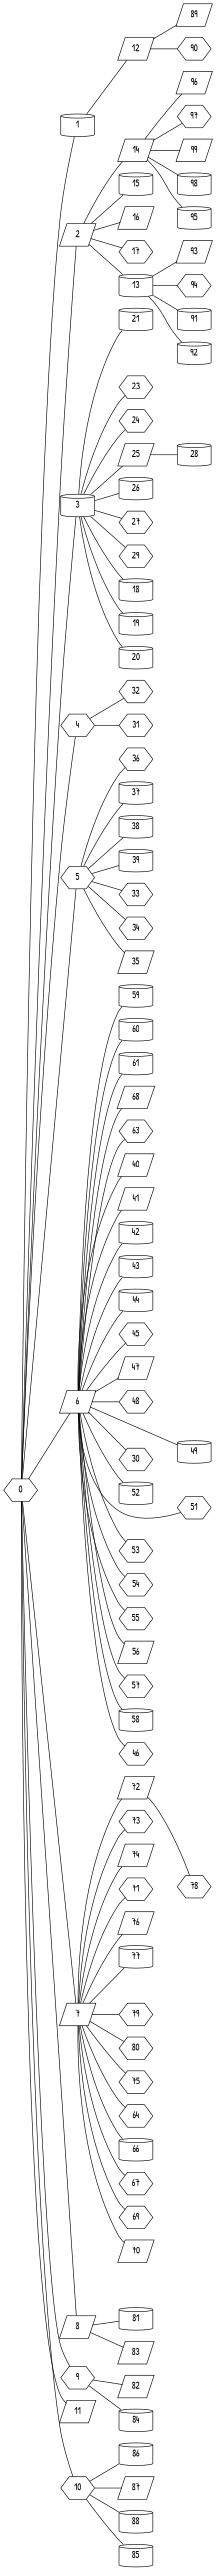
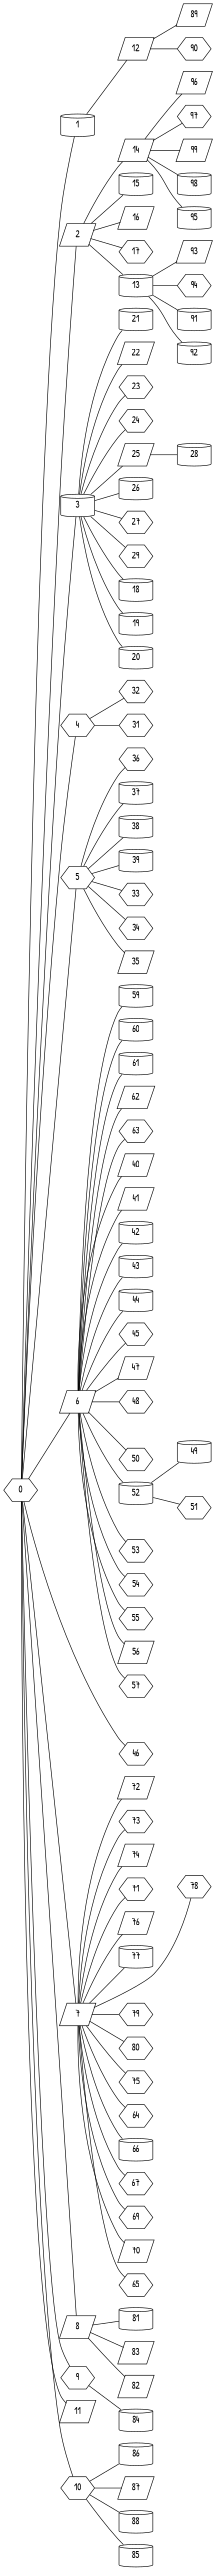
node "22": added
node "68": label "68" -> "62"
edge "6" -- "49": now "52" -- "49"
node "30": label "30" -> "50"
edge "6" -- "51": now "52" -- "51"
edge "6" -- "46": now "0" -- "46"
node "58": removed
edge "72" -- "78": now "7" -- "78"
node "65": added
edge "9" -- "82": now "8" -- "82"
